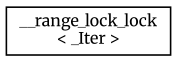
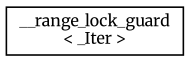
node "__range_lock_lock < _Iter >": label "__range_lock_lock < _Iter >" -> "__range_lock_guard < _Iter >"
